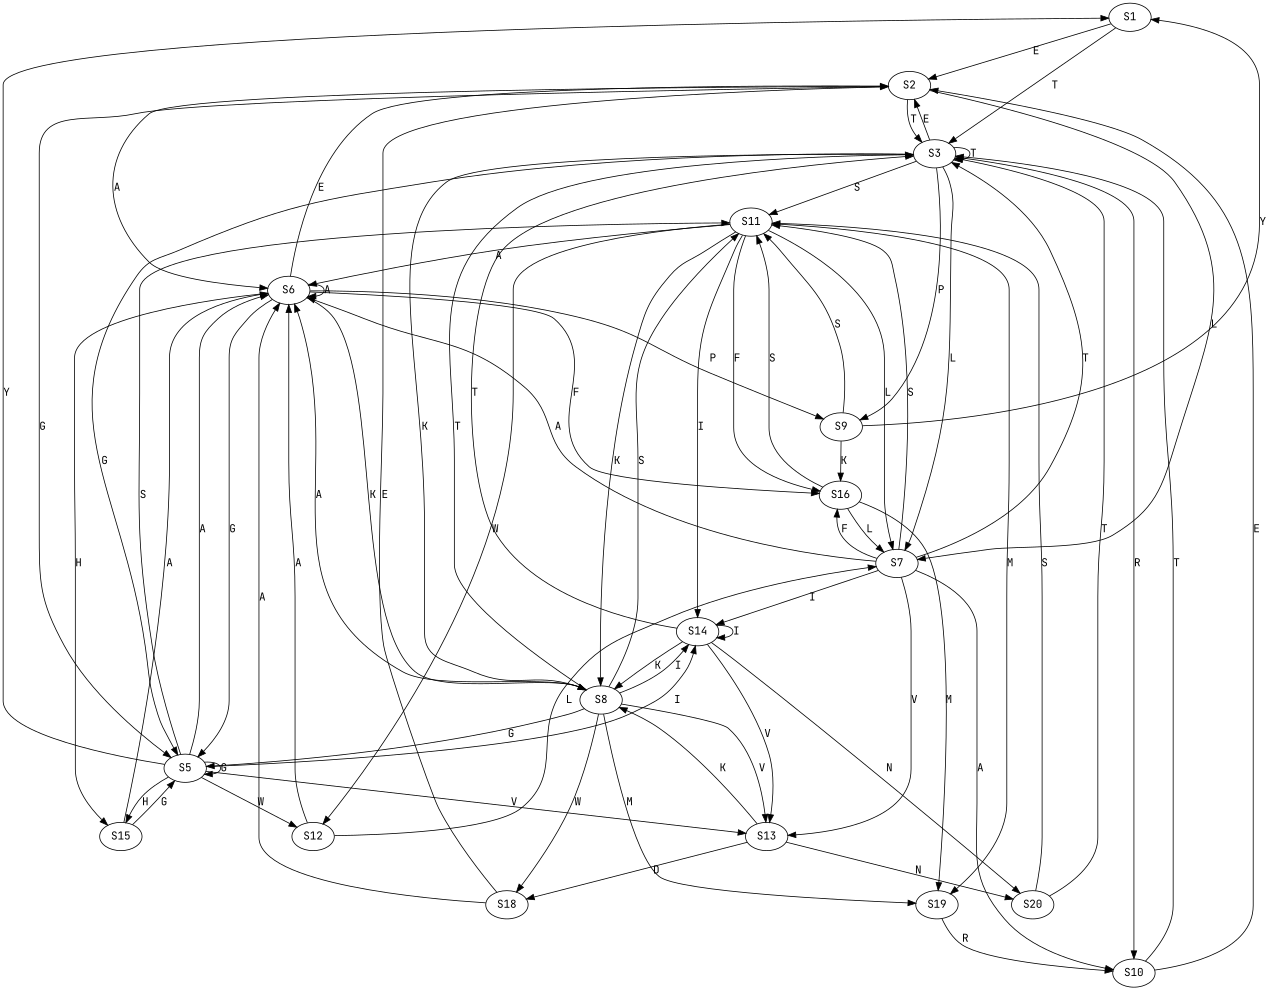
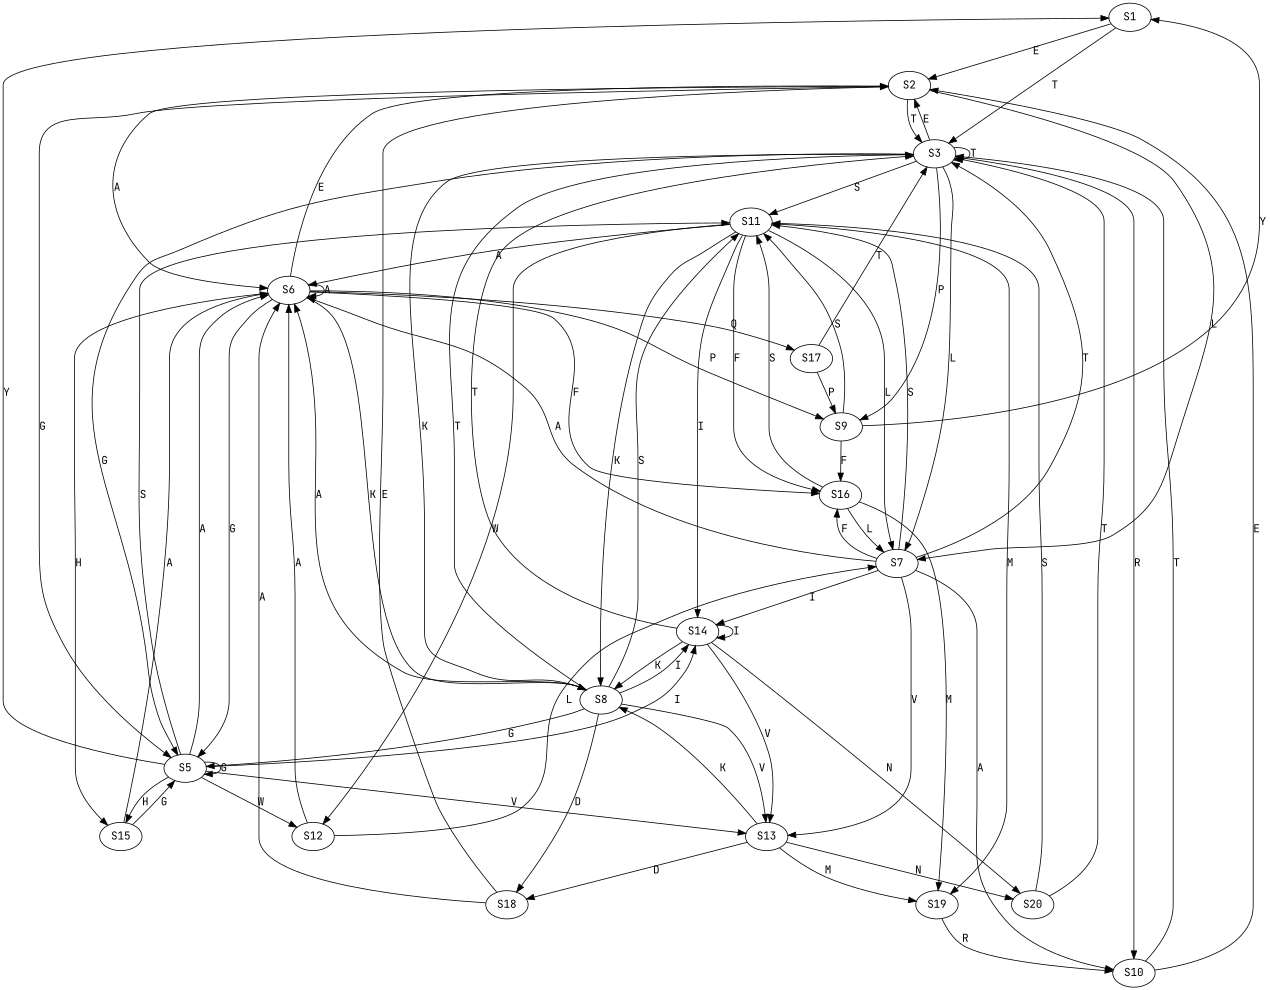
node "S17": added
edge "S9" -> "S16": label "K" -> "F"
edge "S8" -> "S18": label "W" -> "D"
edge "S8" -> "S19": now "S13" -> "S19"
